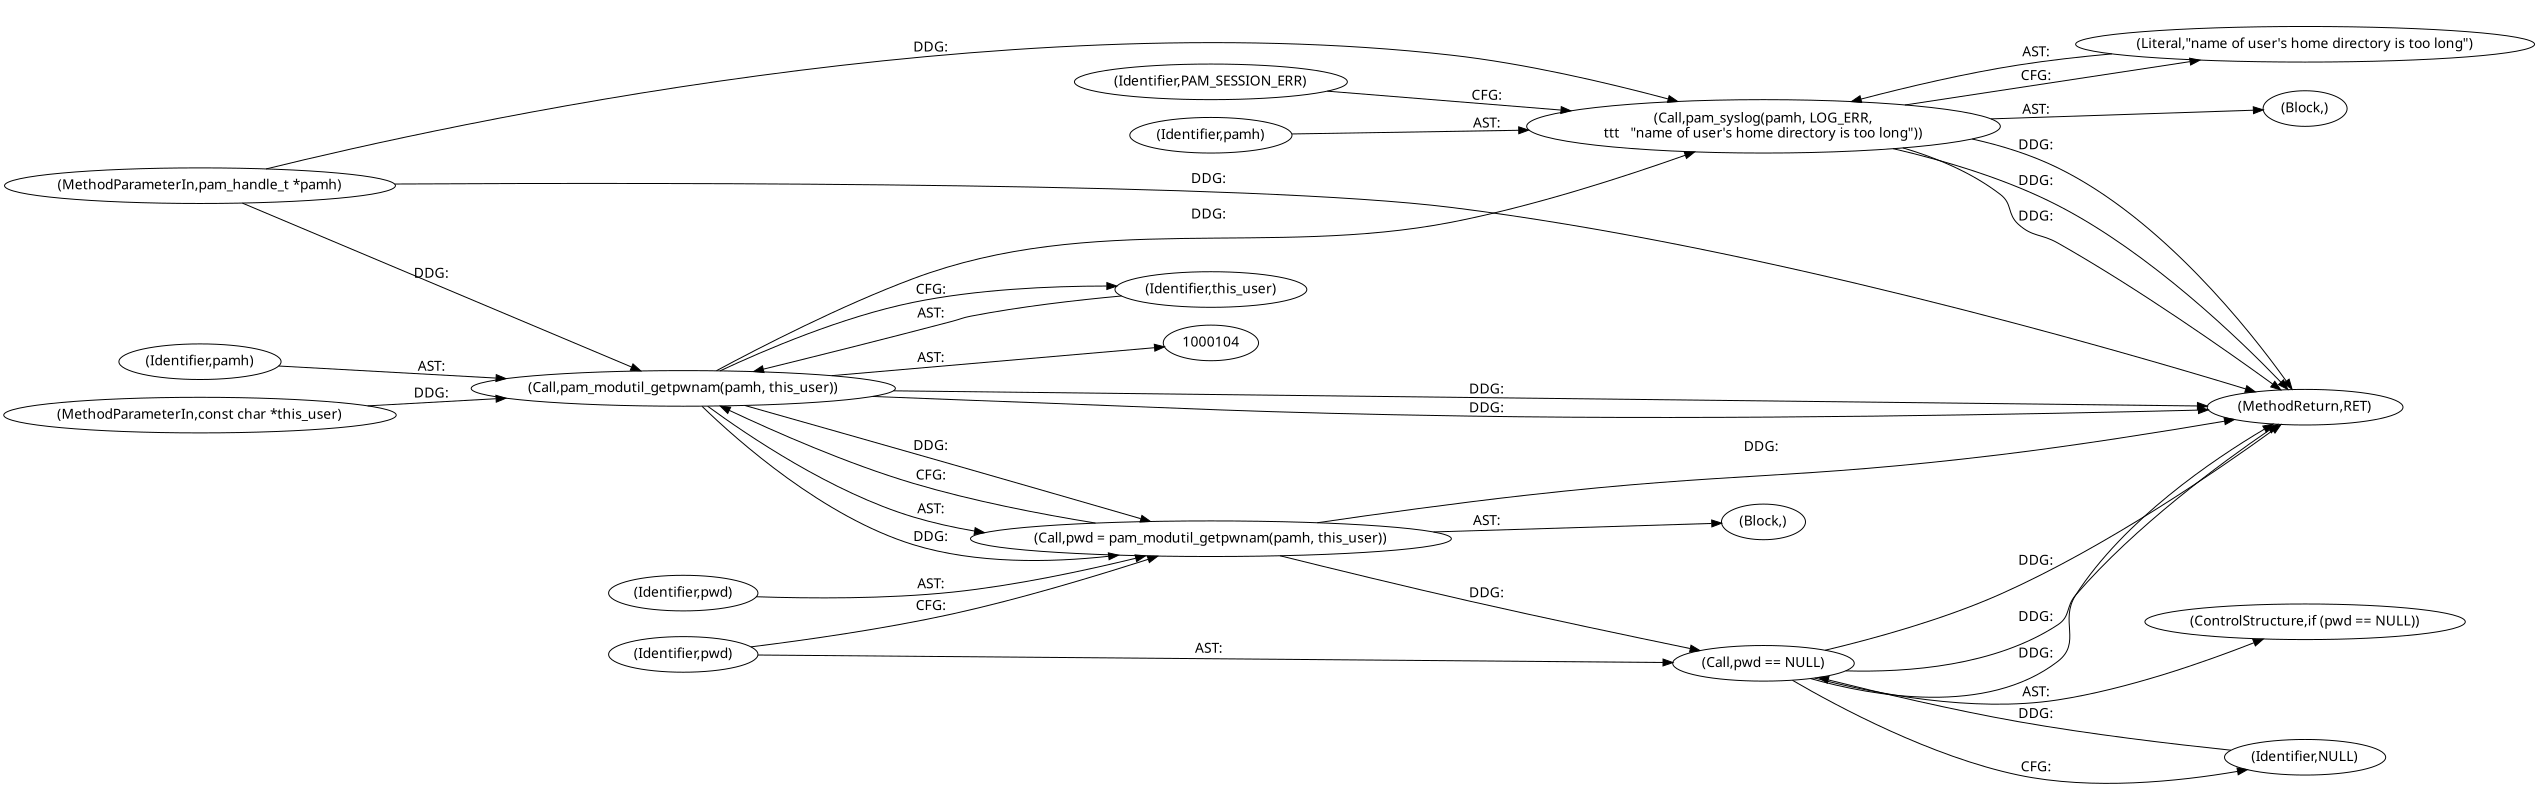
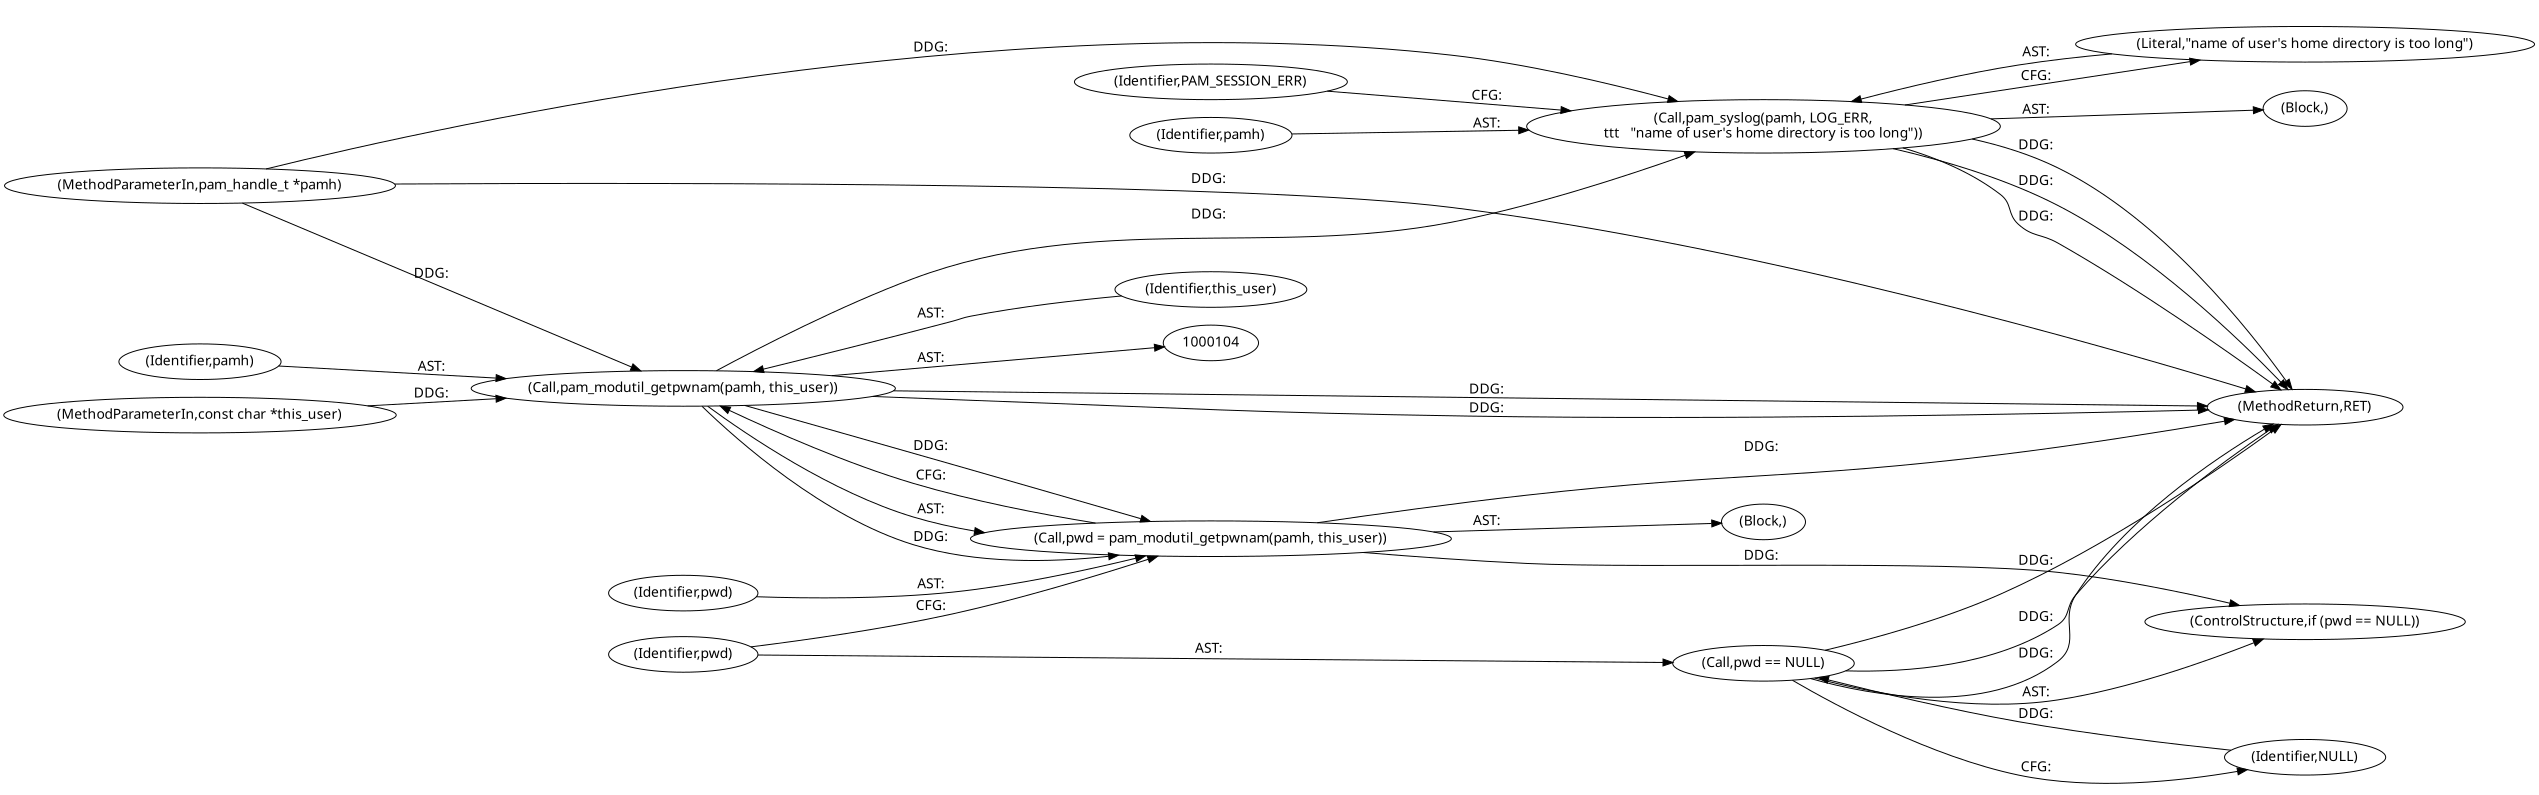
edge "(Call,pam_modutil_getpwnam(pamh, this_user))" -> "(Identifier,this_user)": removed, label "CFG:"
edge "(Call,pwd = pam_modutil_getpwnam(pamh, this_user))" -> "(Call,pwd == NULL)": now "(Call,pwd = pam_modutil_getpwnam(pamh, this_user))" -> "(ControlStructure,if (pwd == NULL))"
